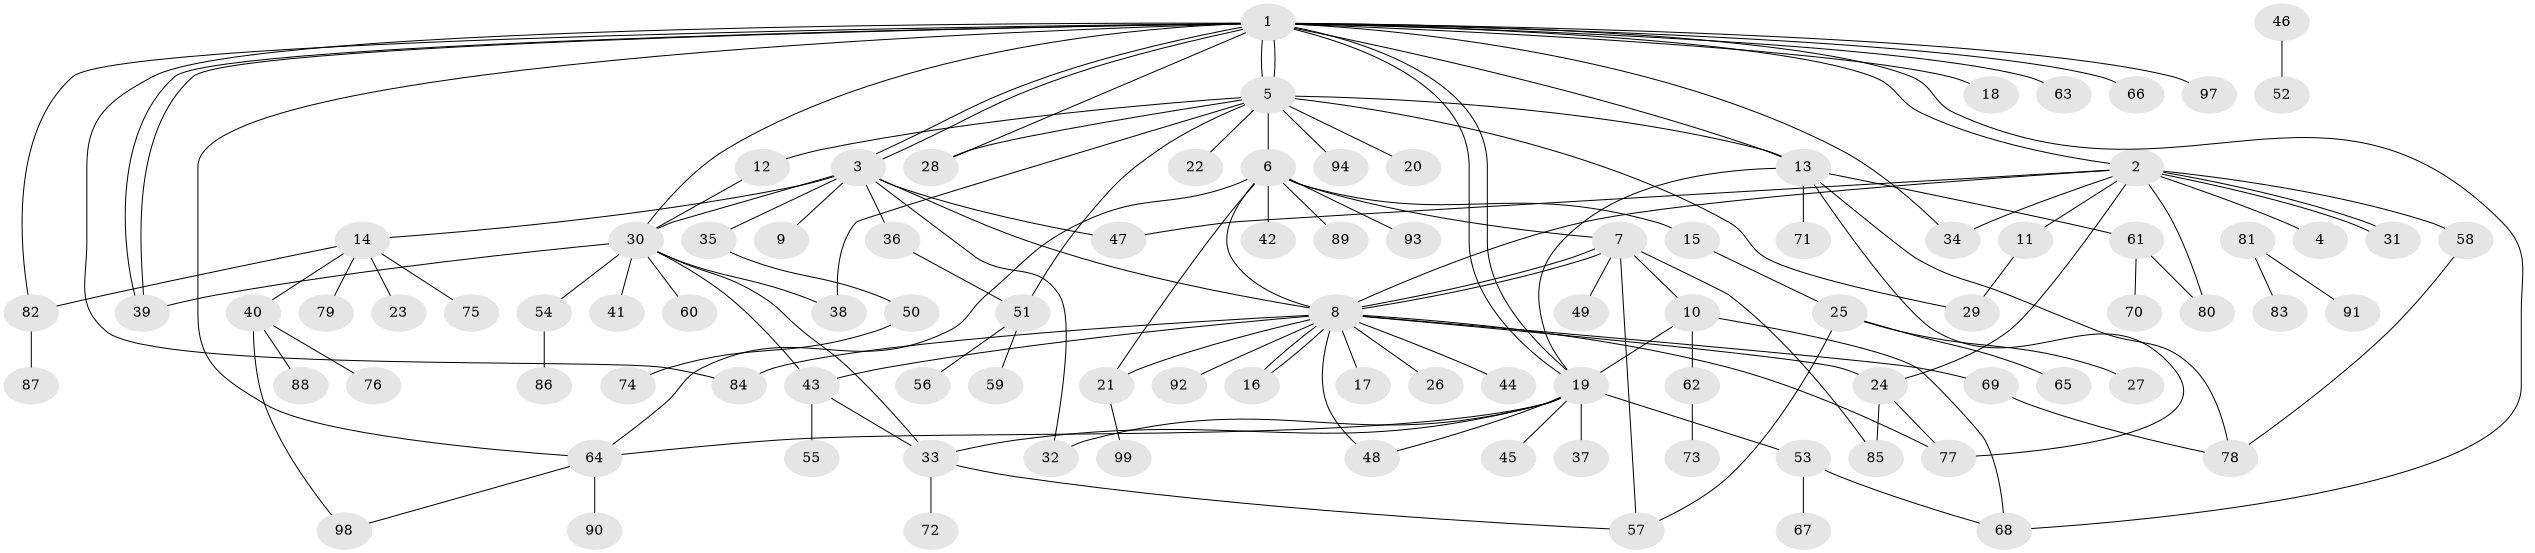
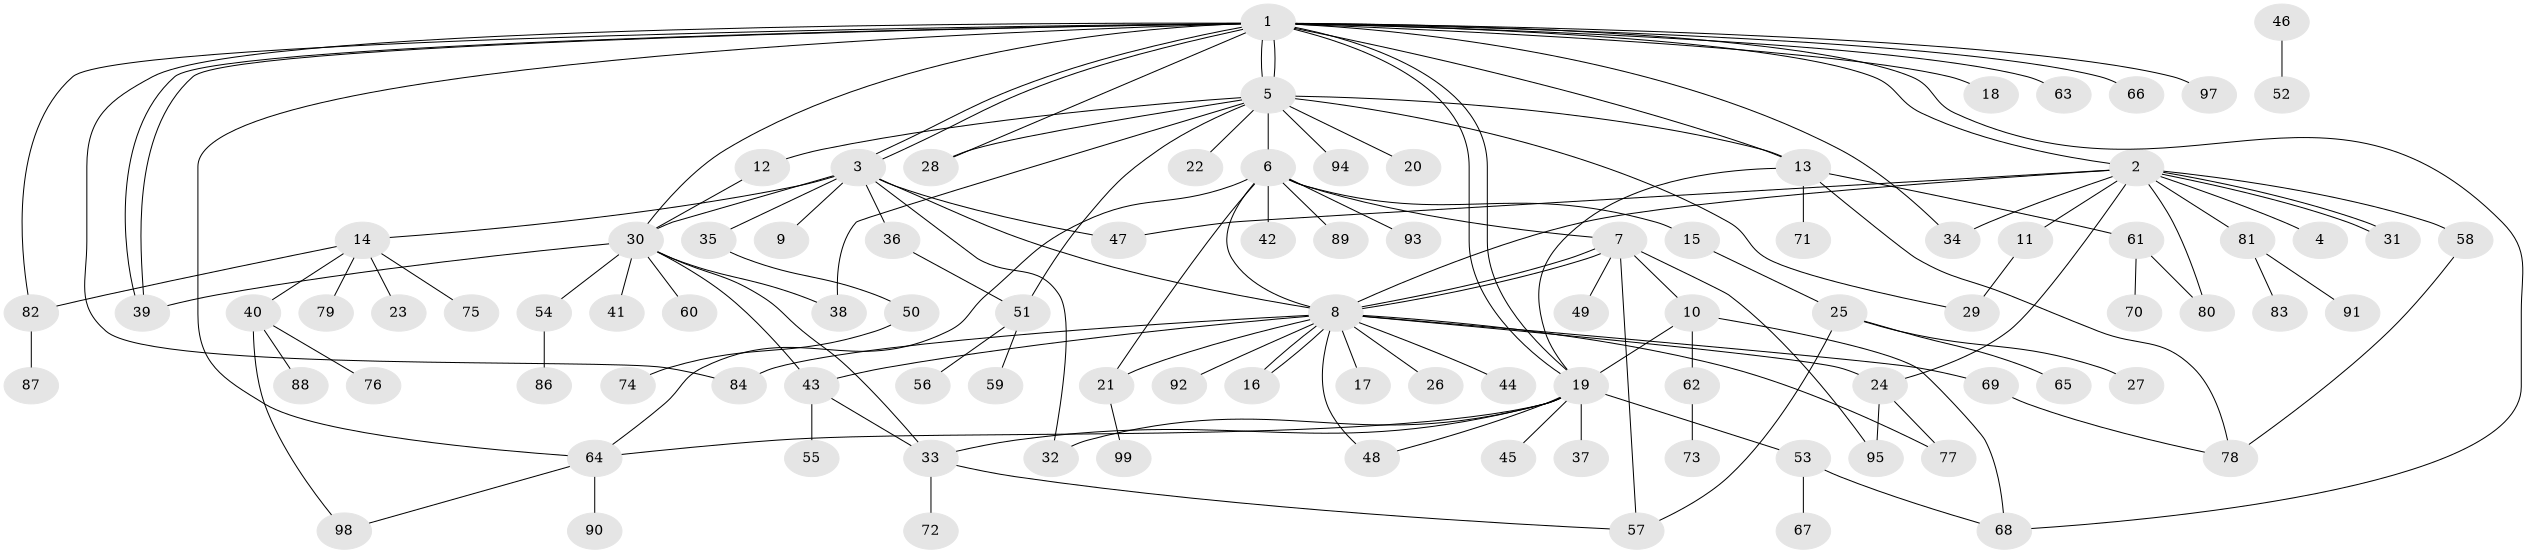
edge "2" -- "81": added
edge "13" -- "77": removed
node "85": label "85" -> "95"
